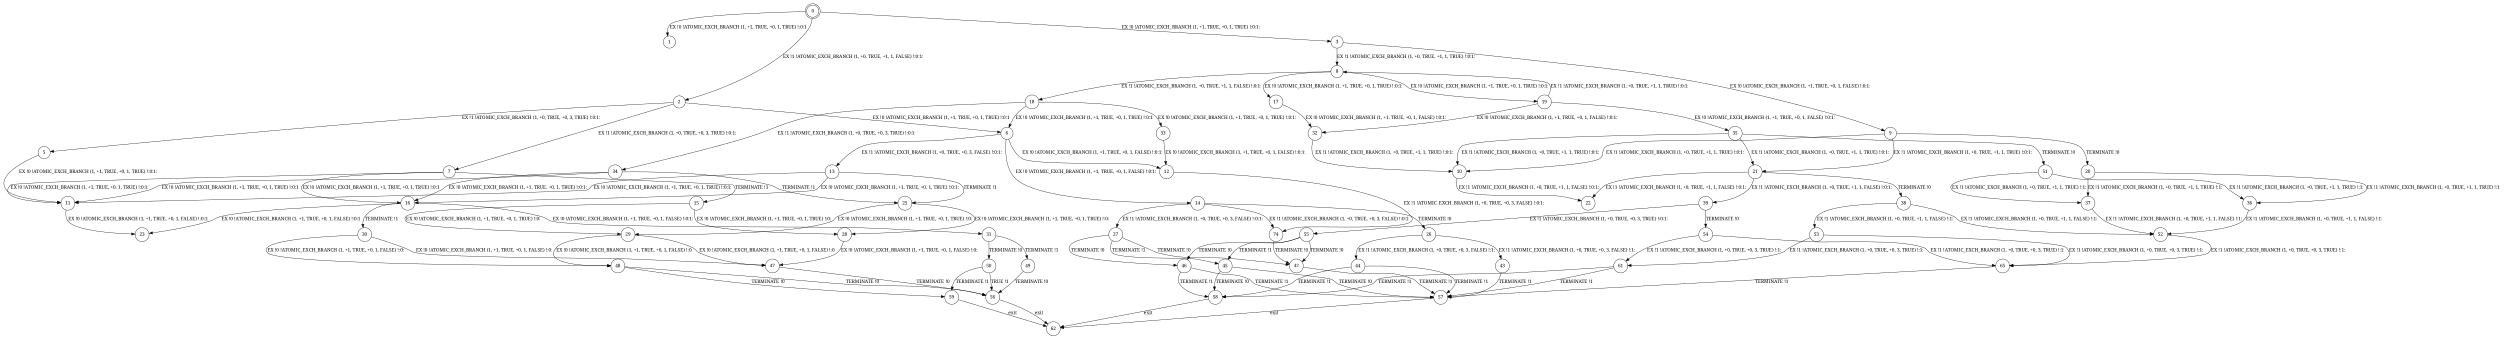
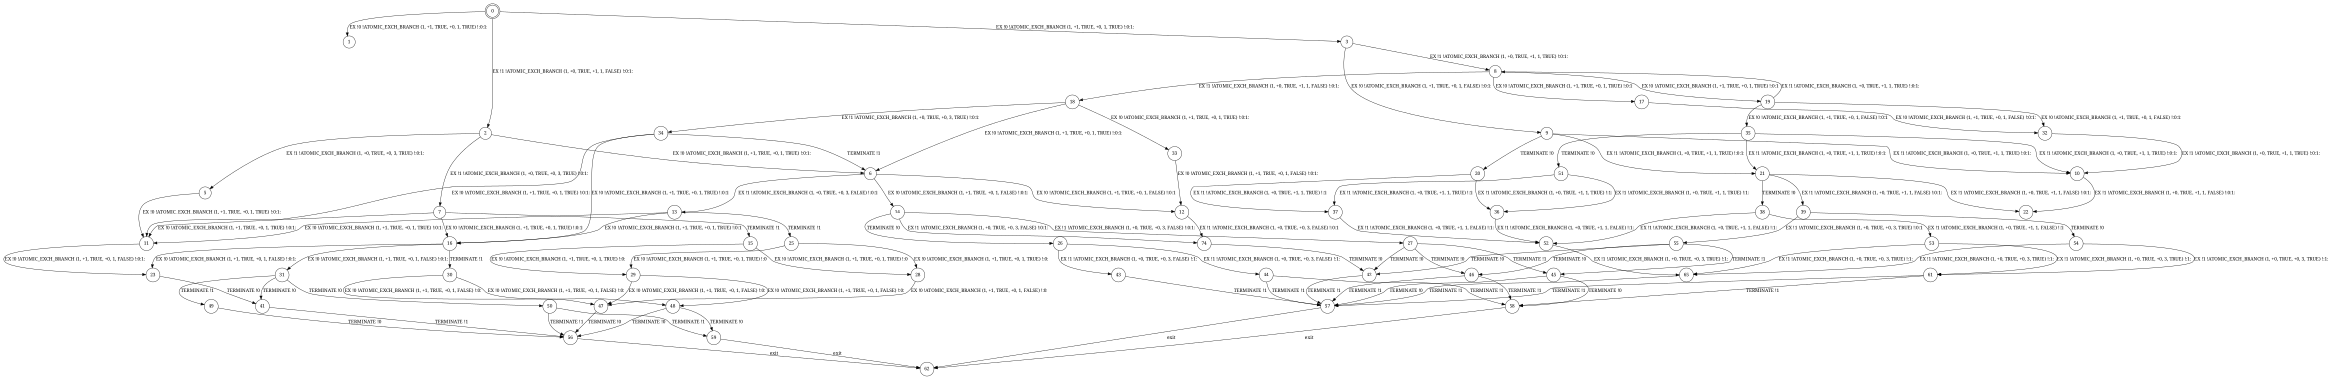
edge "34" -> "25": now "34" -> "6"
edge "50" -> "56": label "TRUE !1" -> "TERMINATE !1"
node "41": added
